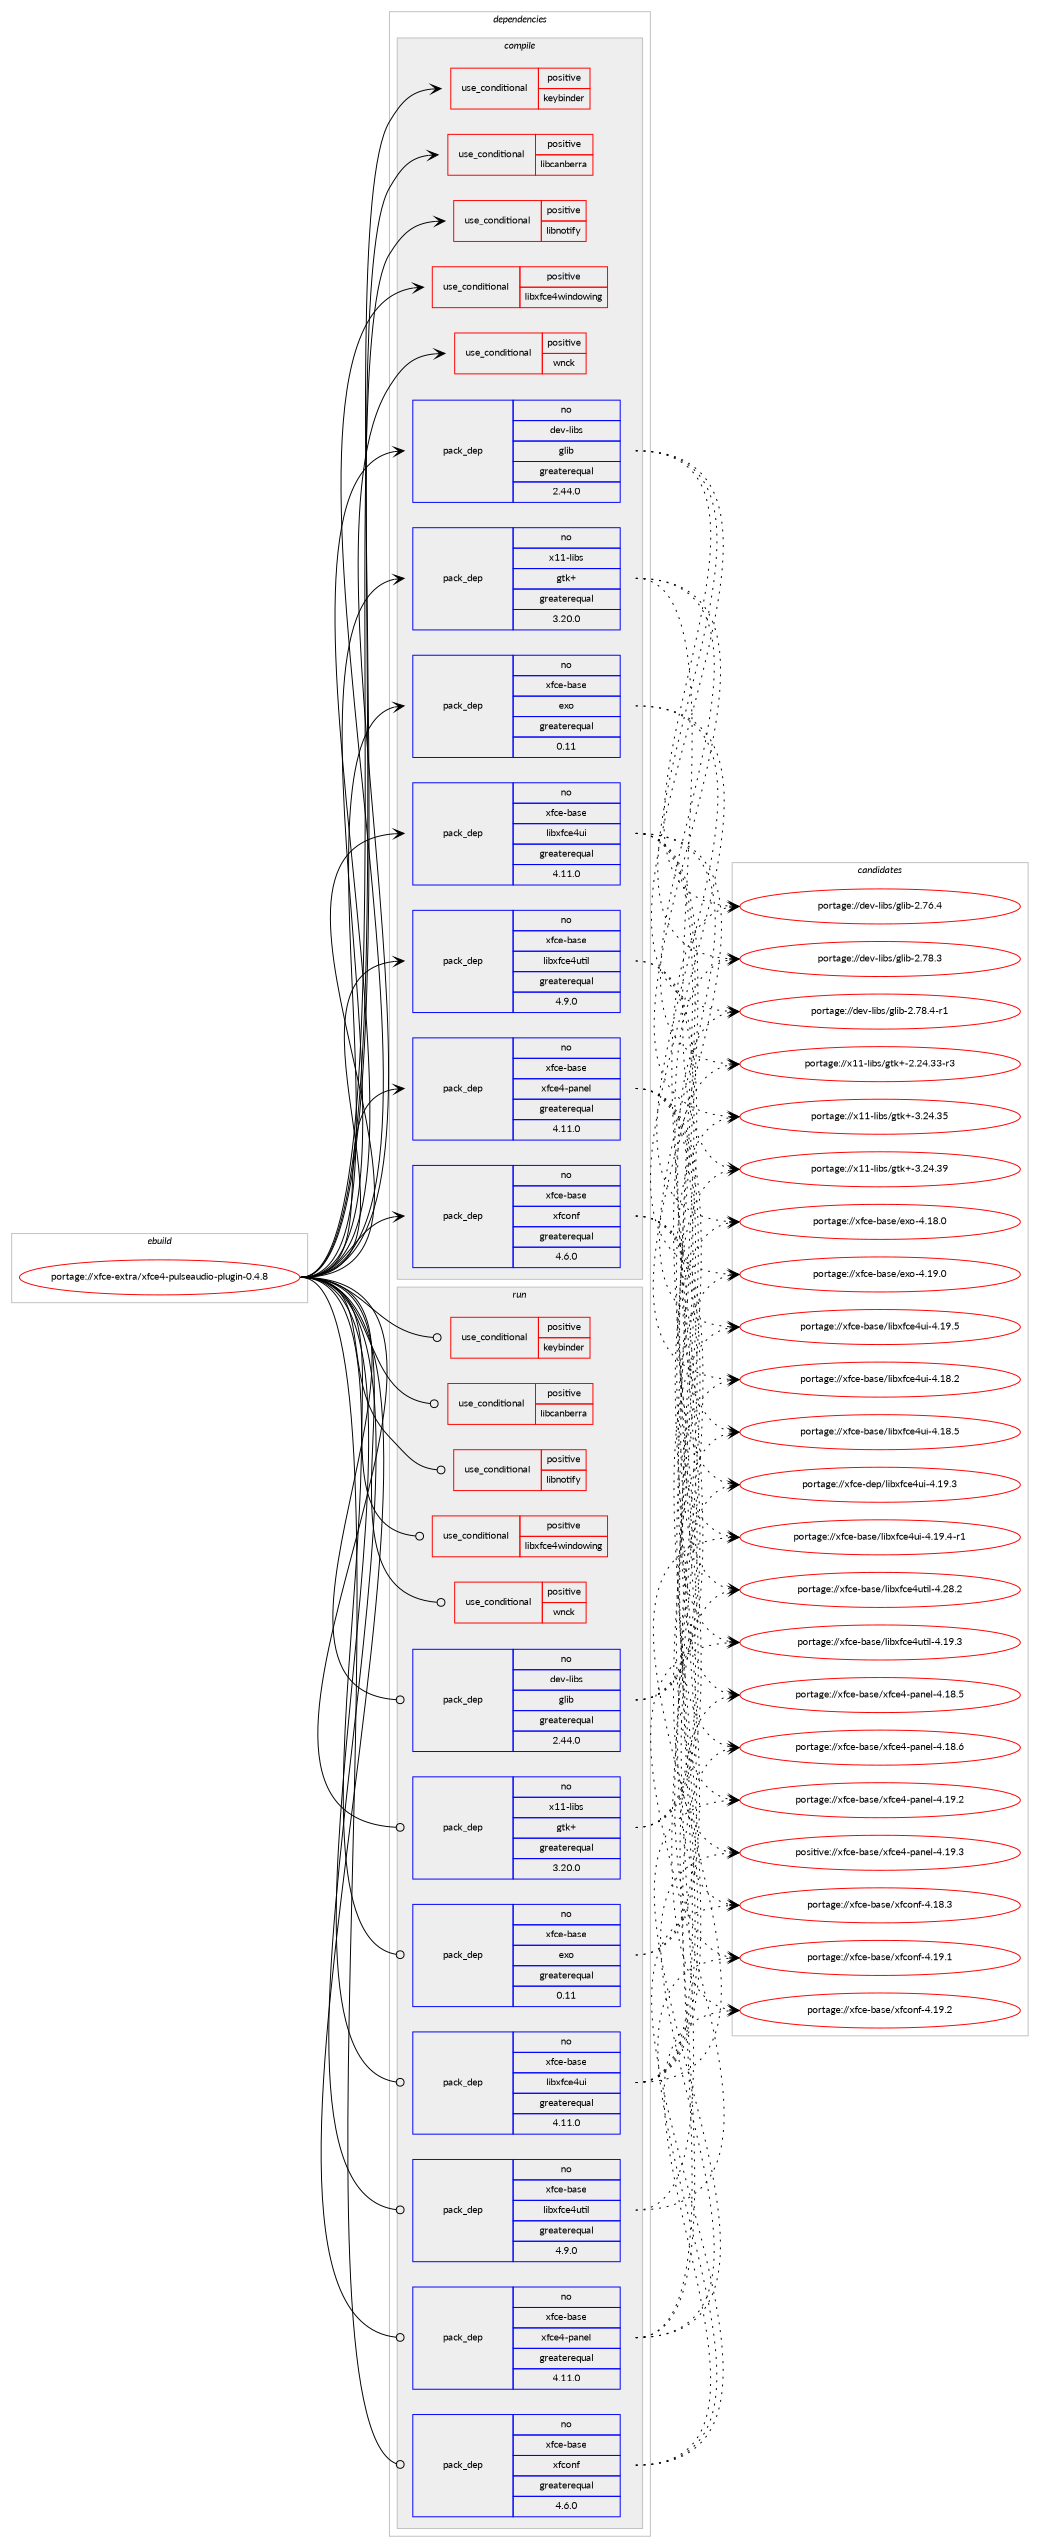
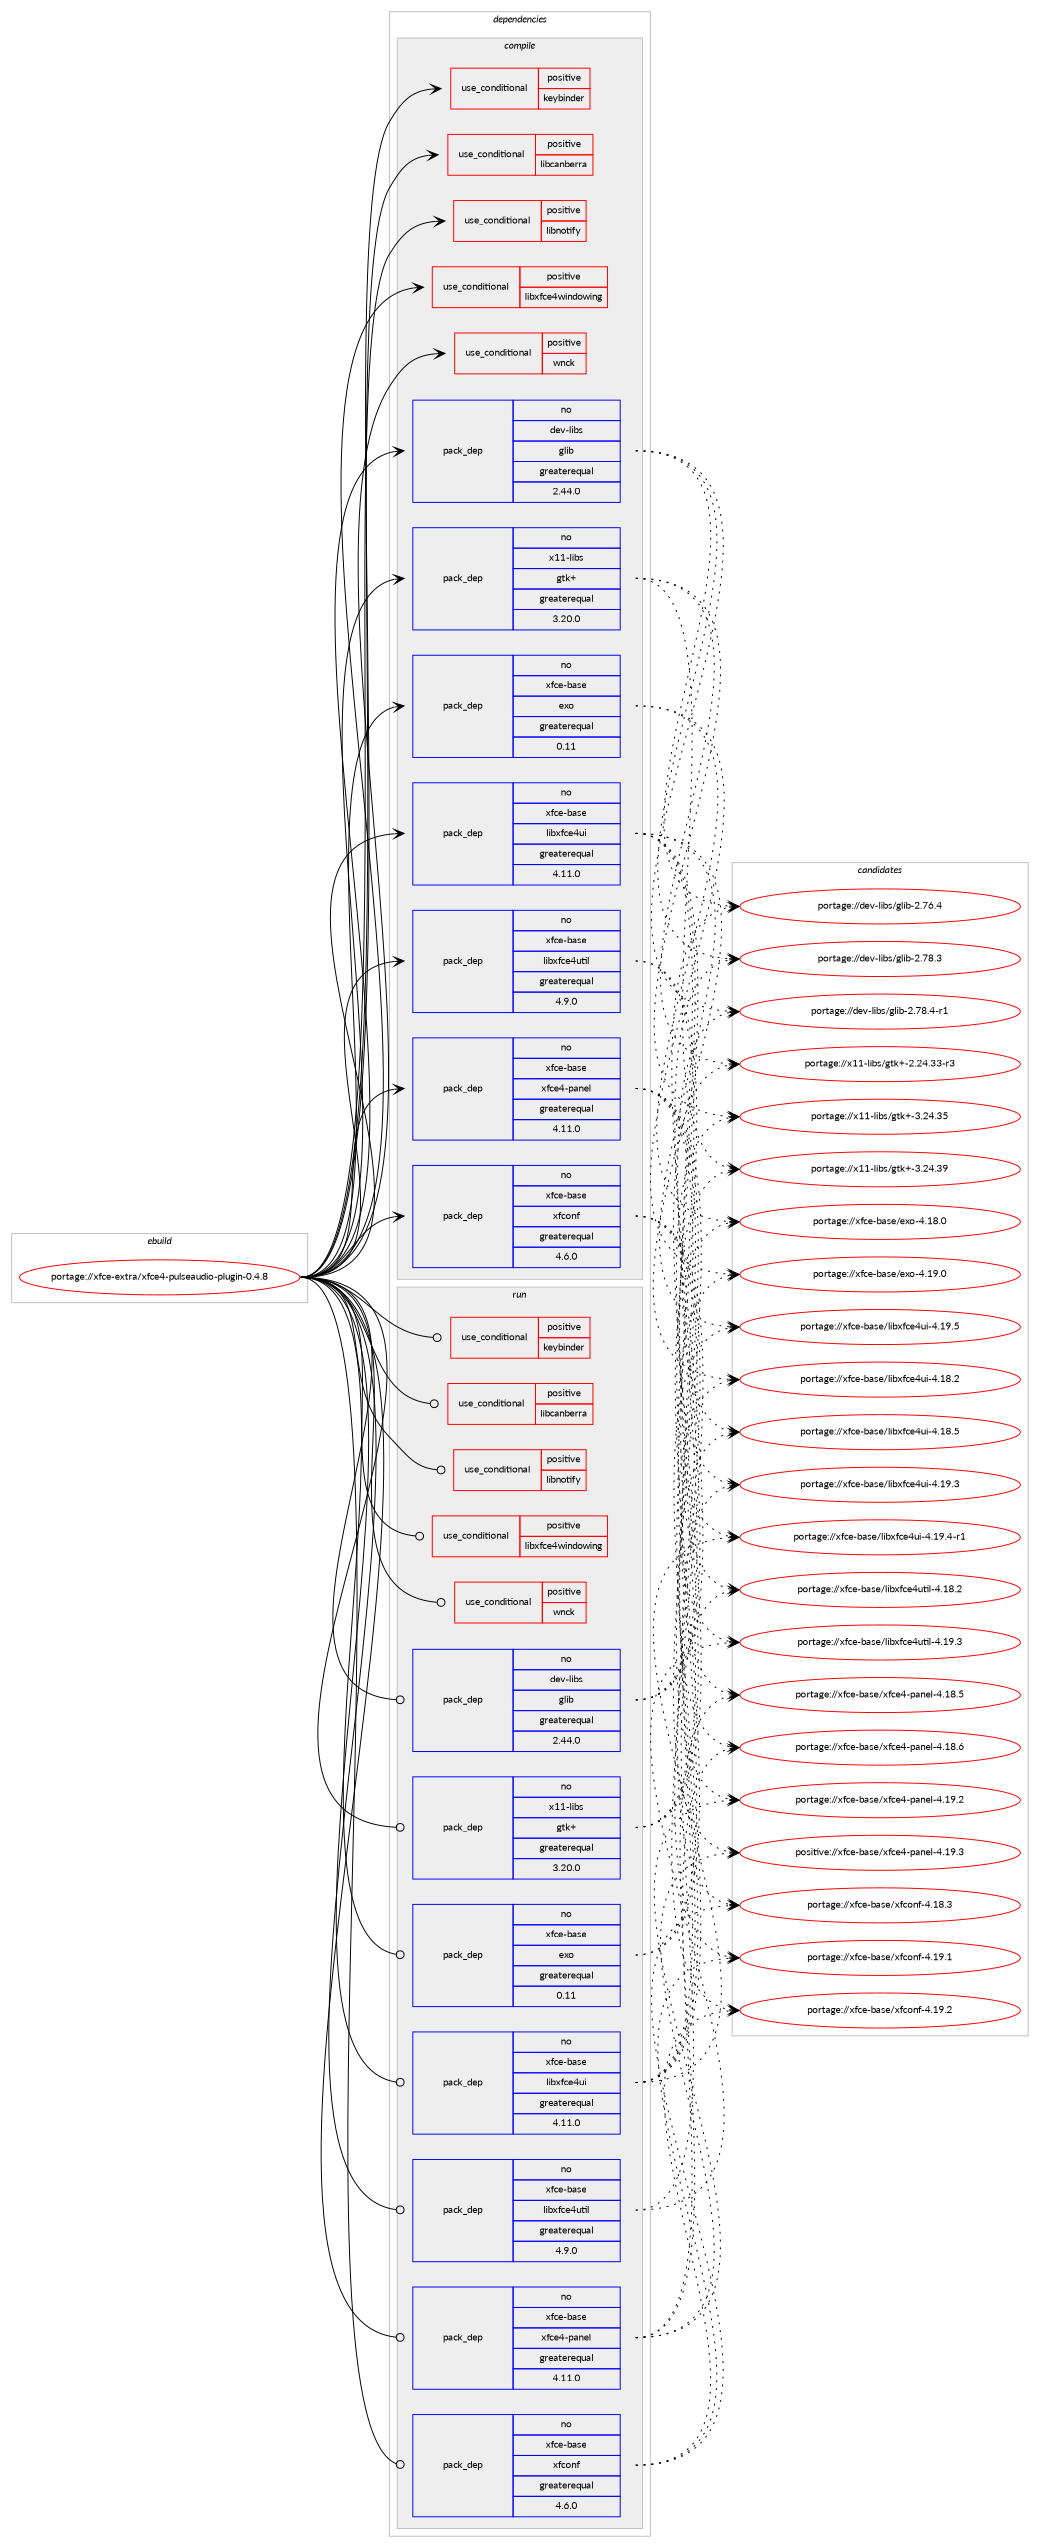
node "portage://xfce-dep/libxfce4ui-4.19.3": label "portage://xfce-dep/libxfce4ui-4.19.3" -> "portage://xfce-base/libxfce4ui-4.19.3"
node "portage://xfce-base/libxfce4util-4.28.2": label "portage://xfce-base/libxfce4util-4.28.2" -> "portage://xfce-base/libxfce4util-4.18.2"
